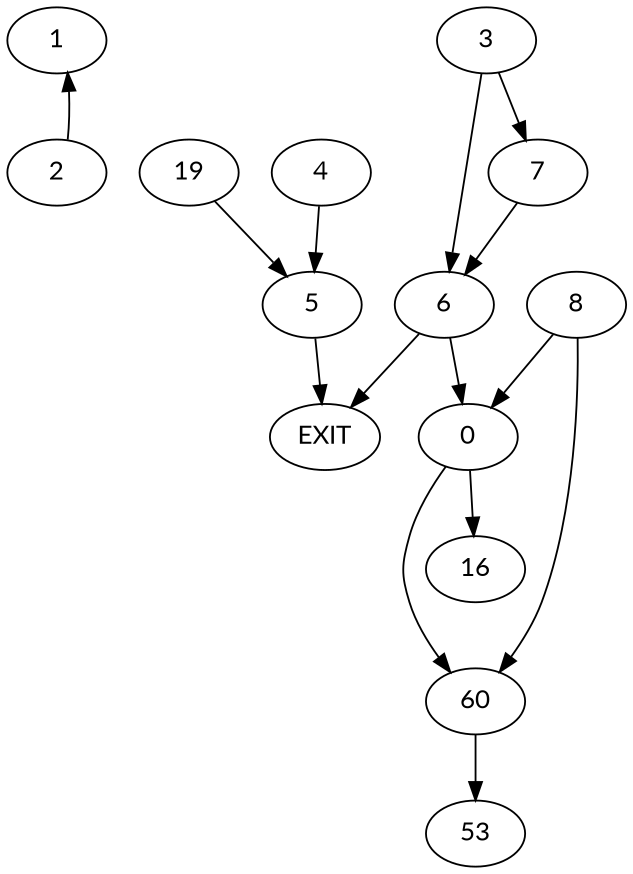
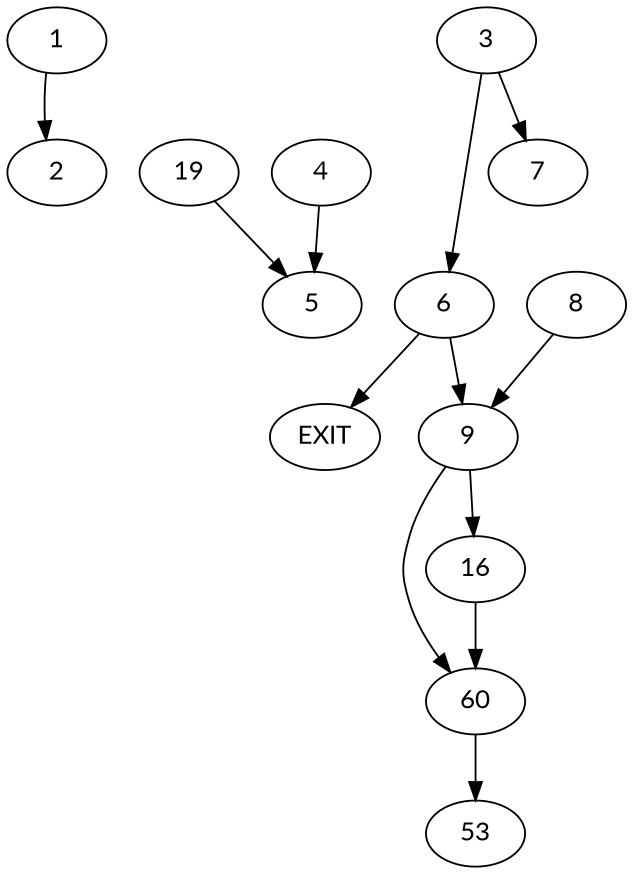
edge "2" -> "1": reversed
edge "7" -> "6": removed
edge "5" -> "EXIT": removed
node "0": label "0" -> "9"
edge "8" -> "60": now "16" -> "60"
